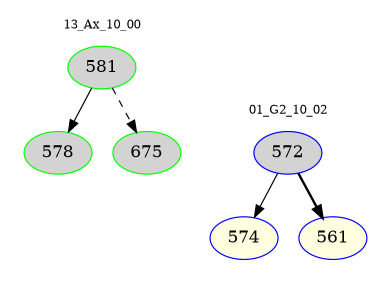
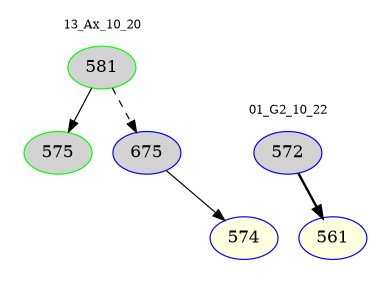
cluster "13_Ax_10_00": label "13_Ax_10_00" -> "13_Ax_10_20"
cluster "01_G2_10_02": label "01_G2_10_02" -> "01_G2_10_22"
node "578": label "578" -> "575"
node "675": color green -> blue
edge "572" -> "574": now "675" -> "574"
